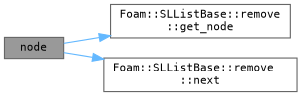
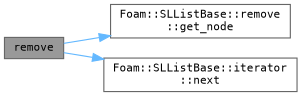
node "node": label "node" -> "remove"
node "Foam::SLListBase::remove ::next": label "Foam::SLListBase::remove ::next" -> "Foam::SLListBase::iterator ::next"
